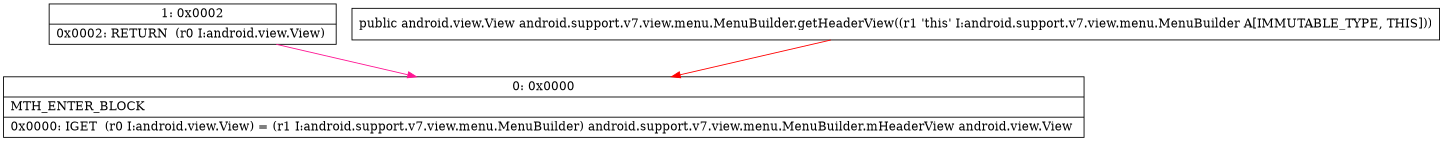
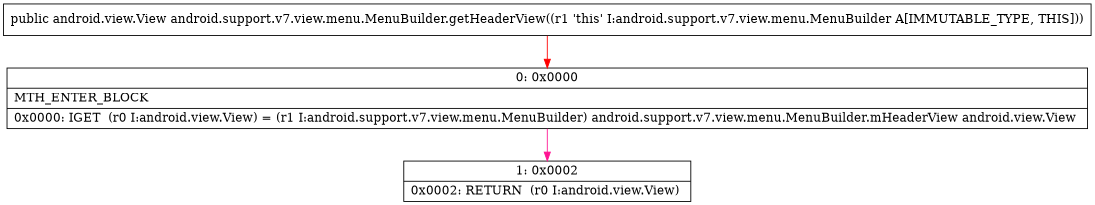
edge "1: 0x0002" -> "0: 0x0000": reversed
